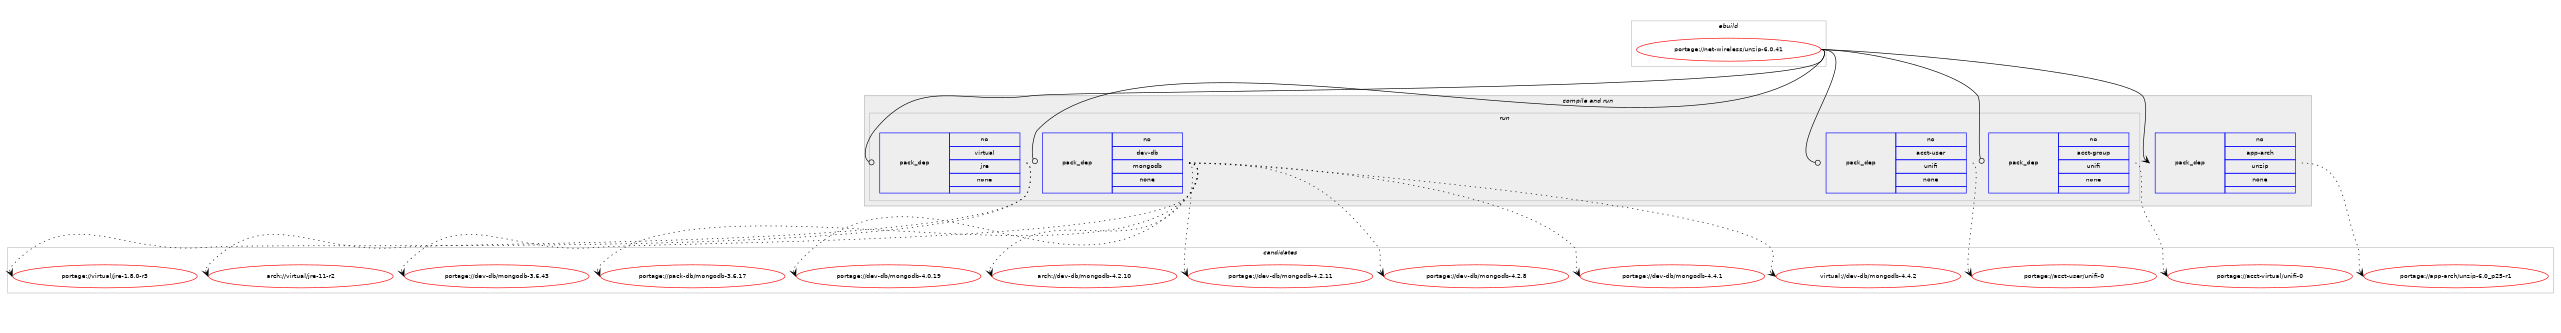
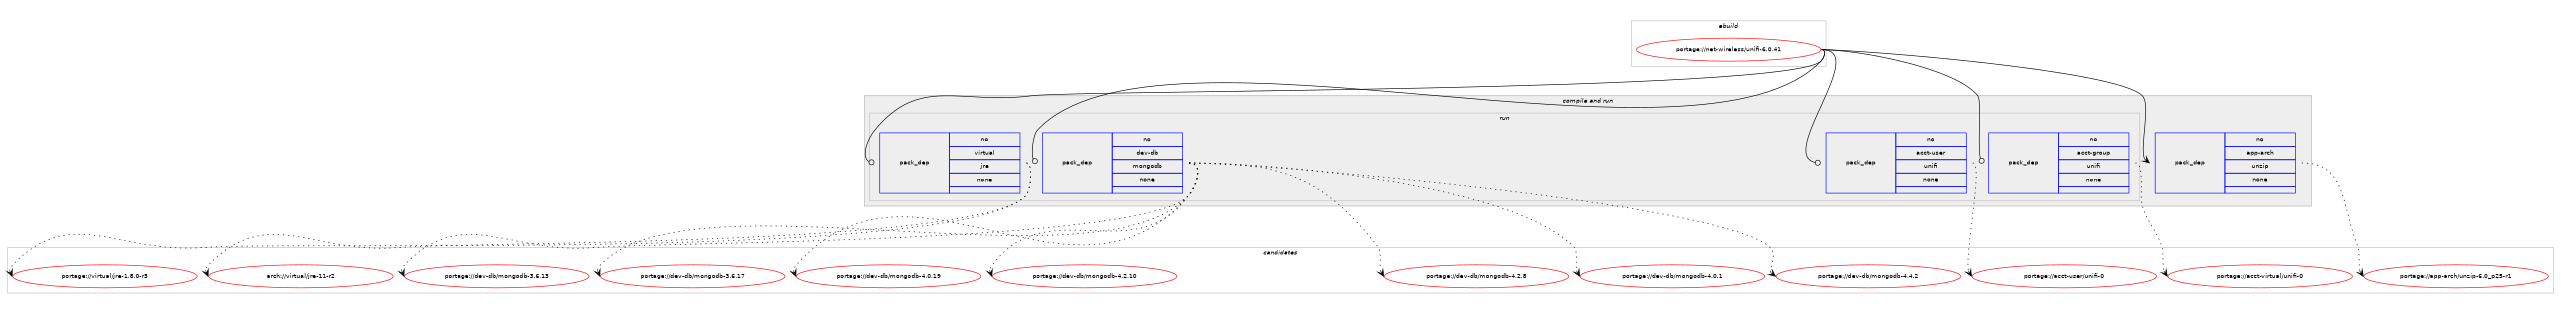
node "portage://net-wireless/unzip-6.0.41": label "portage://net-wireless/unzip-6.0.41" -> "portage://net-wireless/unifi-6.0.41"
node "portage://dev-db/mongodb-3.6.43": label "portage://dev-db/mongodb-3.6.43" -> "portage://dev-db/mongodb-3.6.13"
node "portage://pack-db/mongodb-3.6.17": label "portage://pack-db/mongodb-3.6.17" -> "portage://dev-db/mongodb-3.6.17"
node "arch://dev-db/mongodb-4.2.10": label "arch://dev-db/mongodb-4.2.10" -> "portage://dev-db/mongodb-4.2.10"
node "portage://dev-db/mongodb-4.2.11": removed
node "portage://dev-db/mongodb-4.4.1": label "portage://dev-db/mongodb-4.4.1" -> "portage://dev-db/mongodb-4.0.1"
node "virtual://dev-db/mongodb-4.4.2": label "virtual://dev-db/mongodb-4.4.2" -> "portage://dev-db/mongodb-4.4.2"
